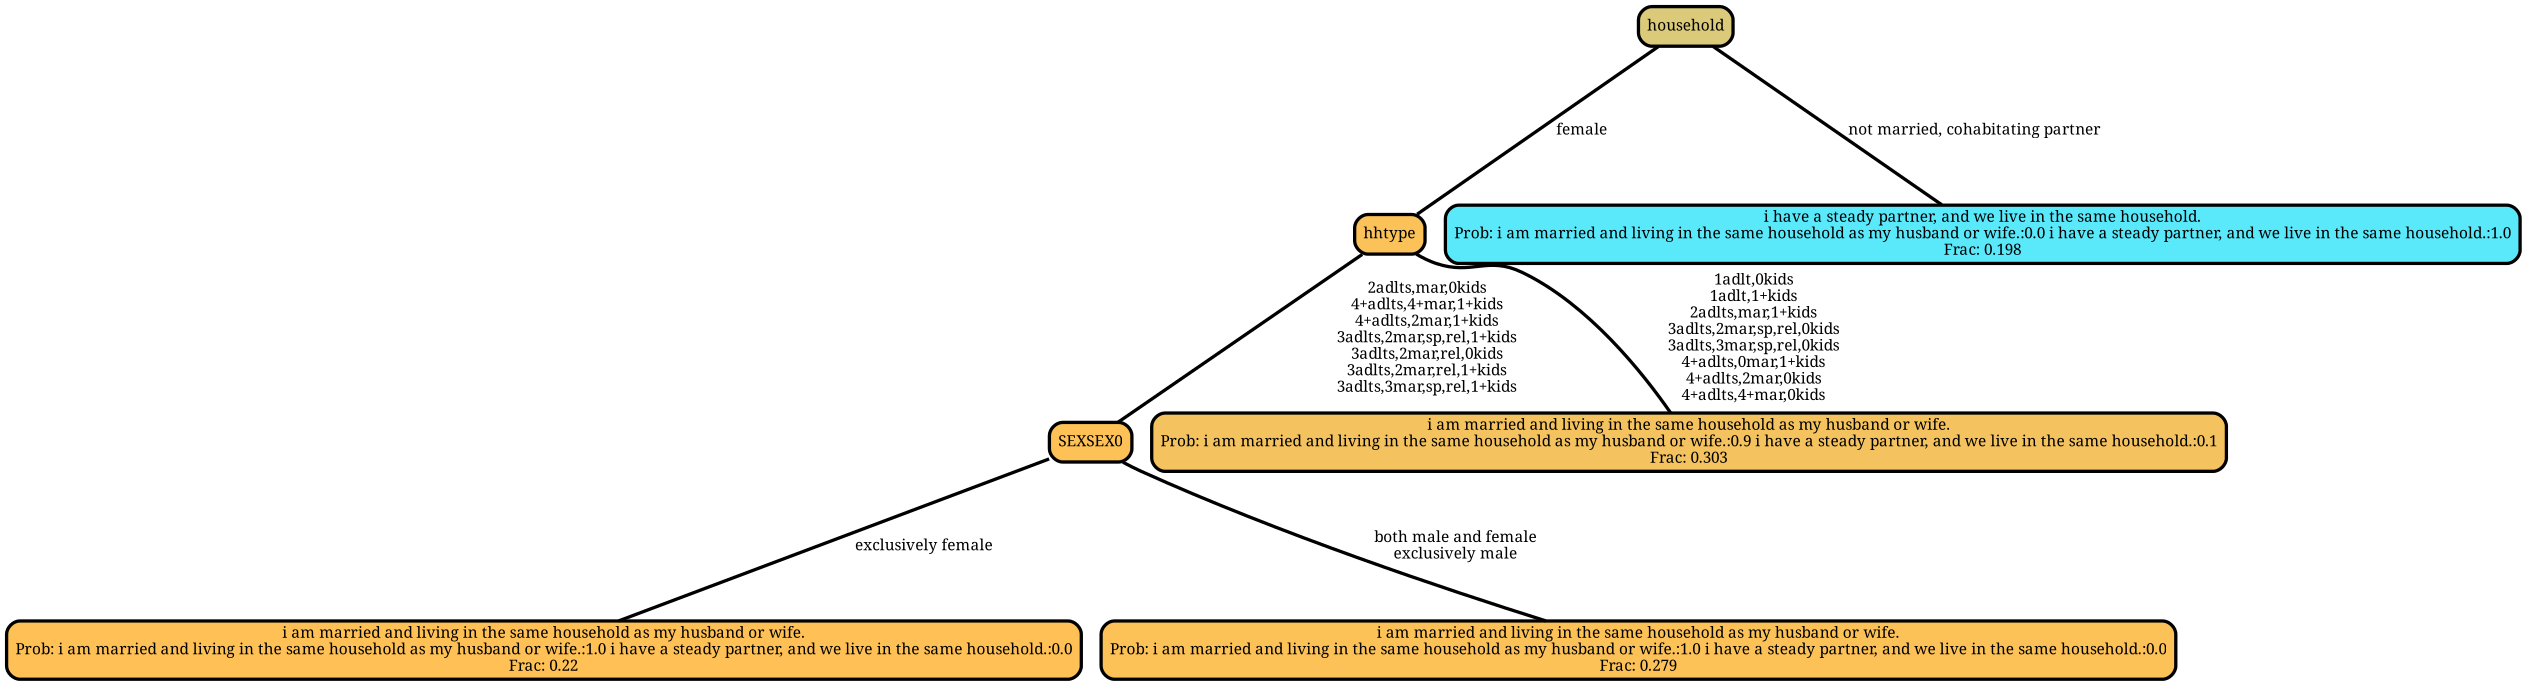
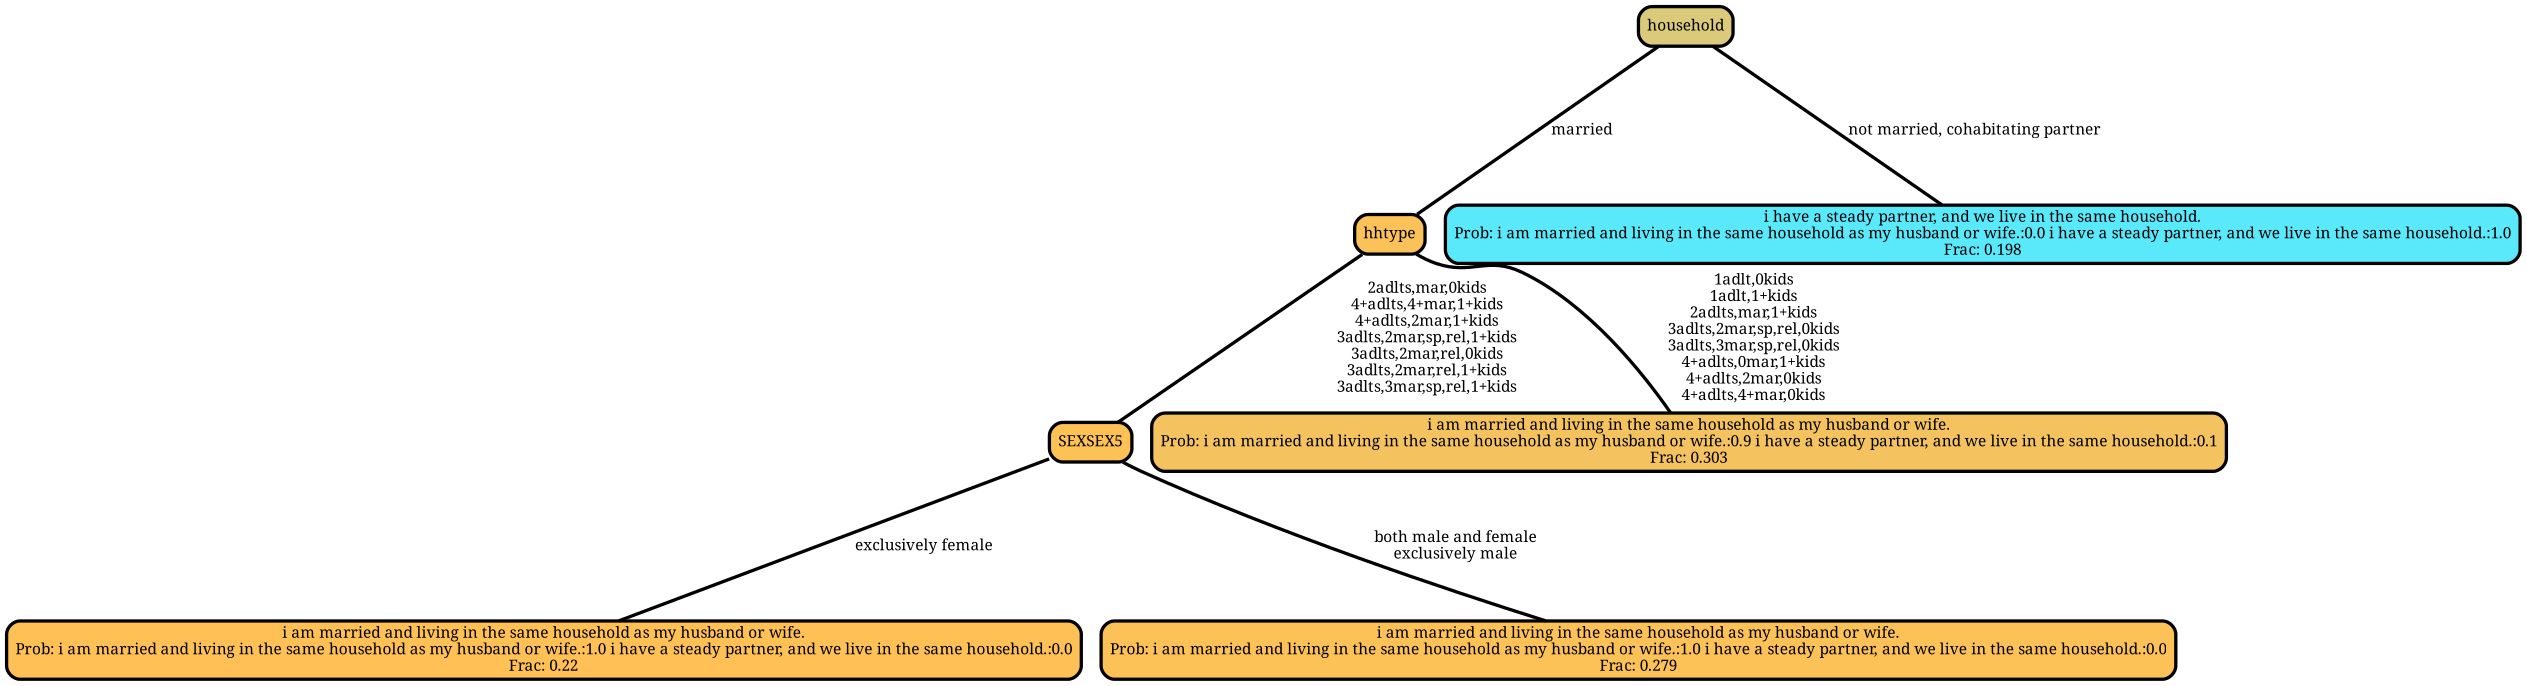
edge "household" -- "hhtype": label " female" -> " married"
node "SEXSEX0": label "SEXSEX0" -> "SEXSEX5"
